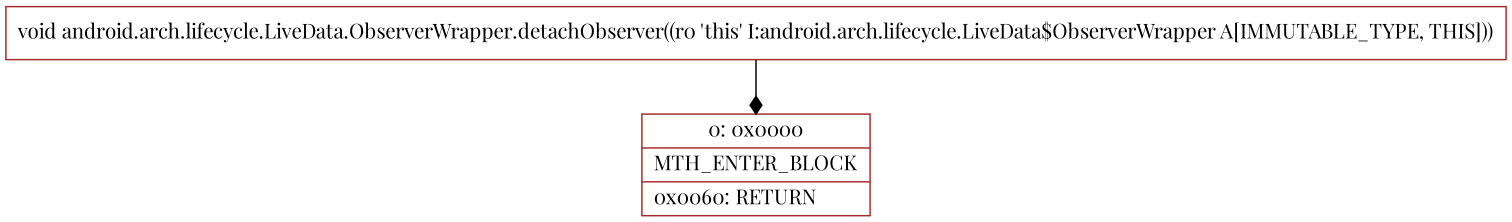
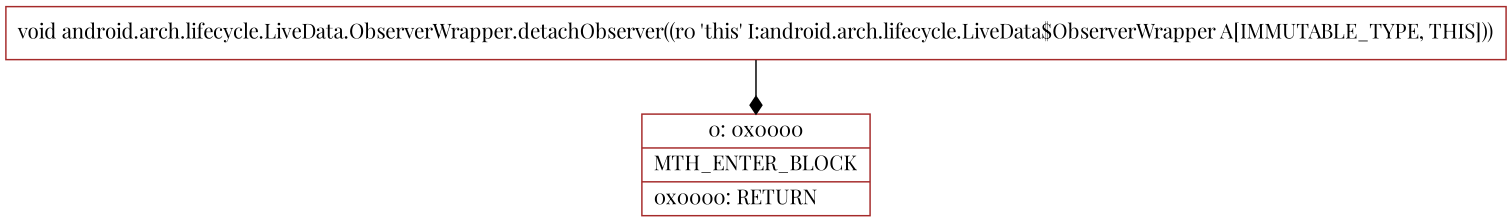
node "0: 0x0000": text "0x0060: RETURN" -> "0x0000: RETURN"
